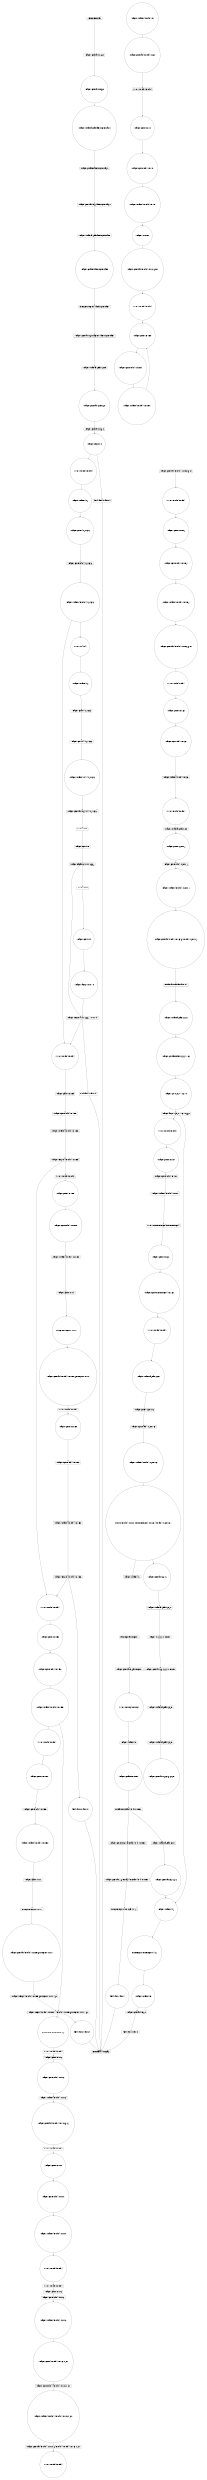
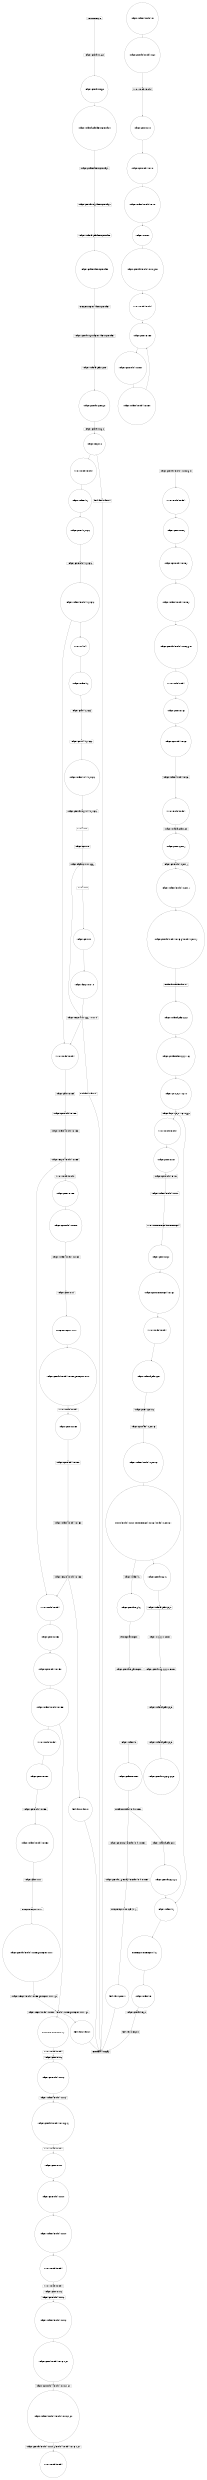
node "(METHOD,tftp_connect)": label "(METHOD,tftp_connect)" -> "(METHOD,tftp_logicalNot)"
node "(<operator>.assignment,v8 = *v14)": added
node "(UNKNOWN,const char *,const char *)": removed
node "(RETURN,return 7;,return 7;)": label "(RETURN,return 7;,return 7;)" -> "(RETURN,return 7;,addition 7;)"
node "(RETURN,return 0;,return 0;)": label "(RETURN,return 0;,return 0;)" -> "(RETURN,return 0;,logicalOr 0;)"
